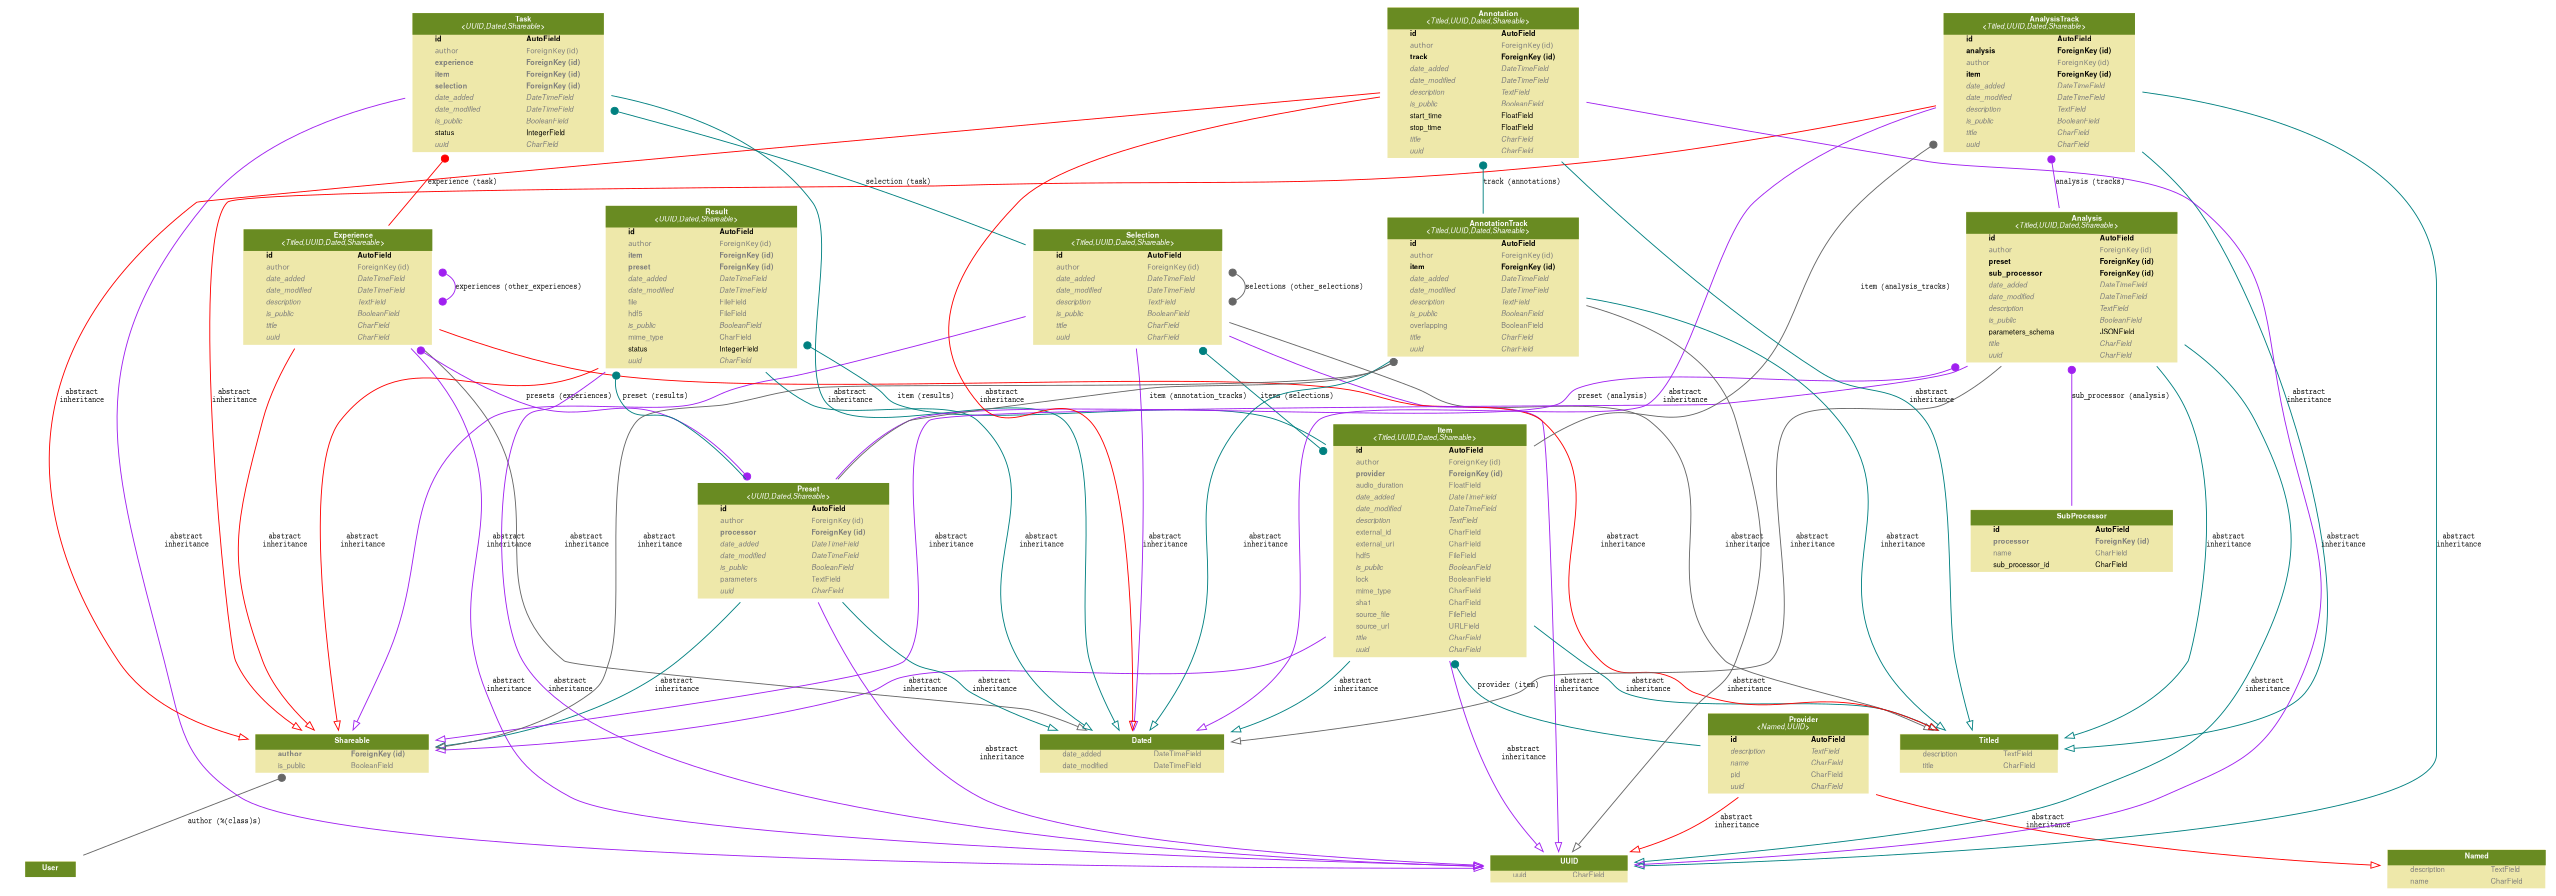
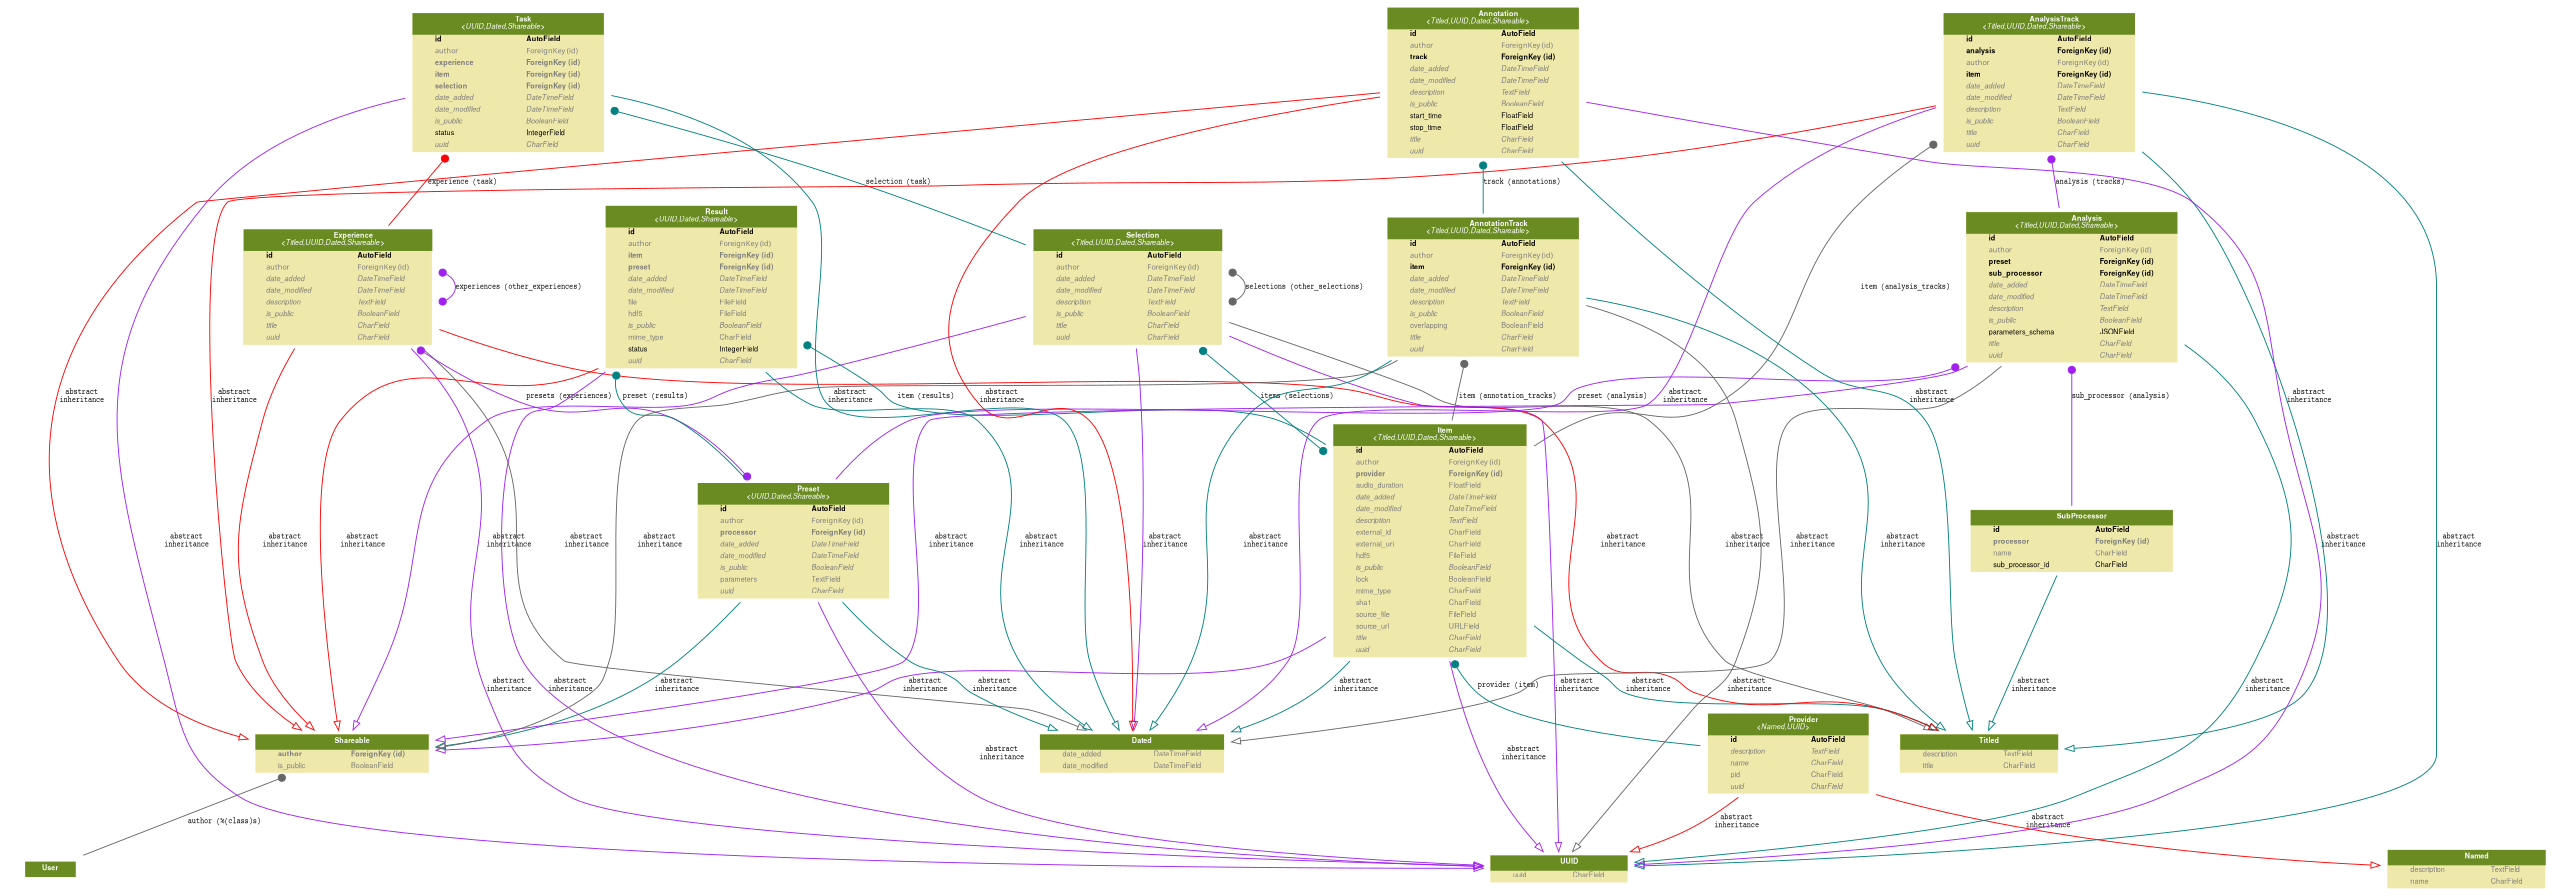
edge "AnnotationTrack" -- "Preset": now "AnnotationTrack" -- "Item"
edge "Analysis" -- "Titled": now "SubProcessor" -- "Titled"
